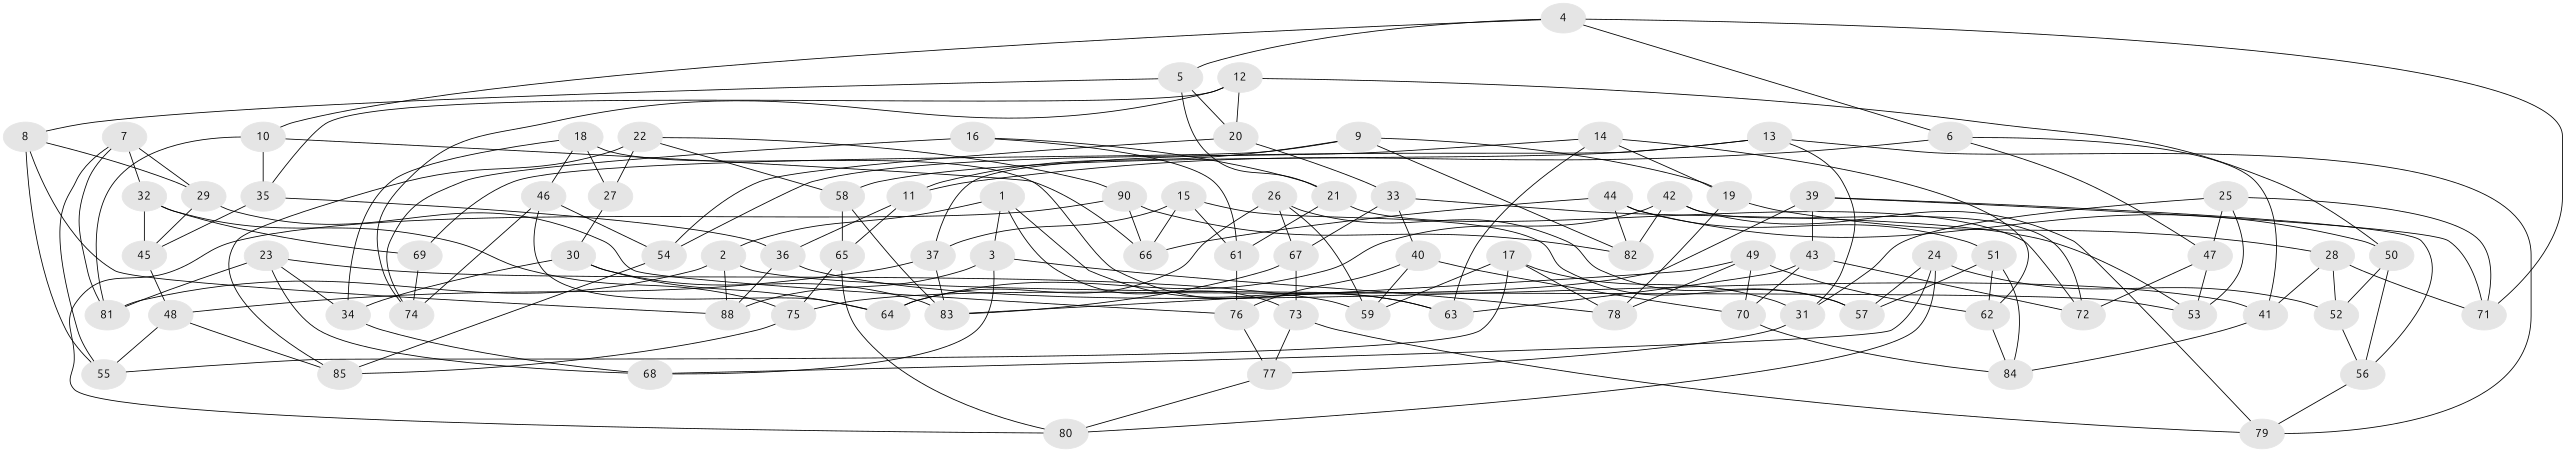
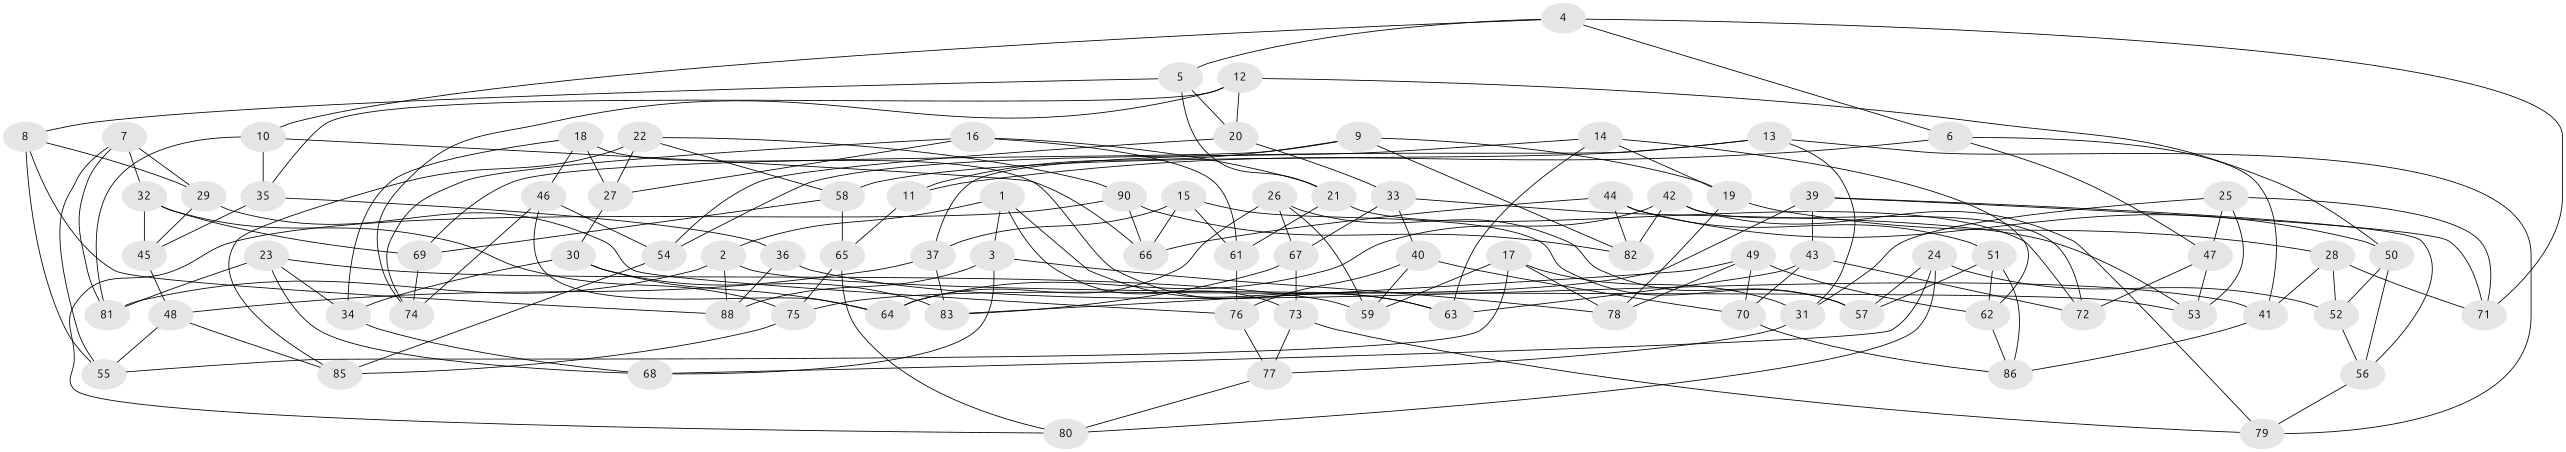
edge "16" -- "27": added
edge "11" -- "36": removed
edge "58" -- "83": now "58" -- "69"
node "84": label "84" -> "86"
